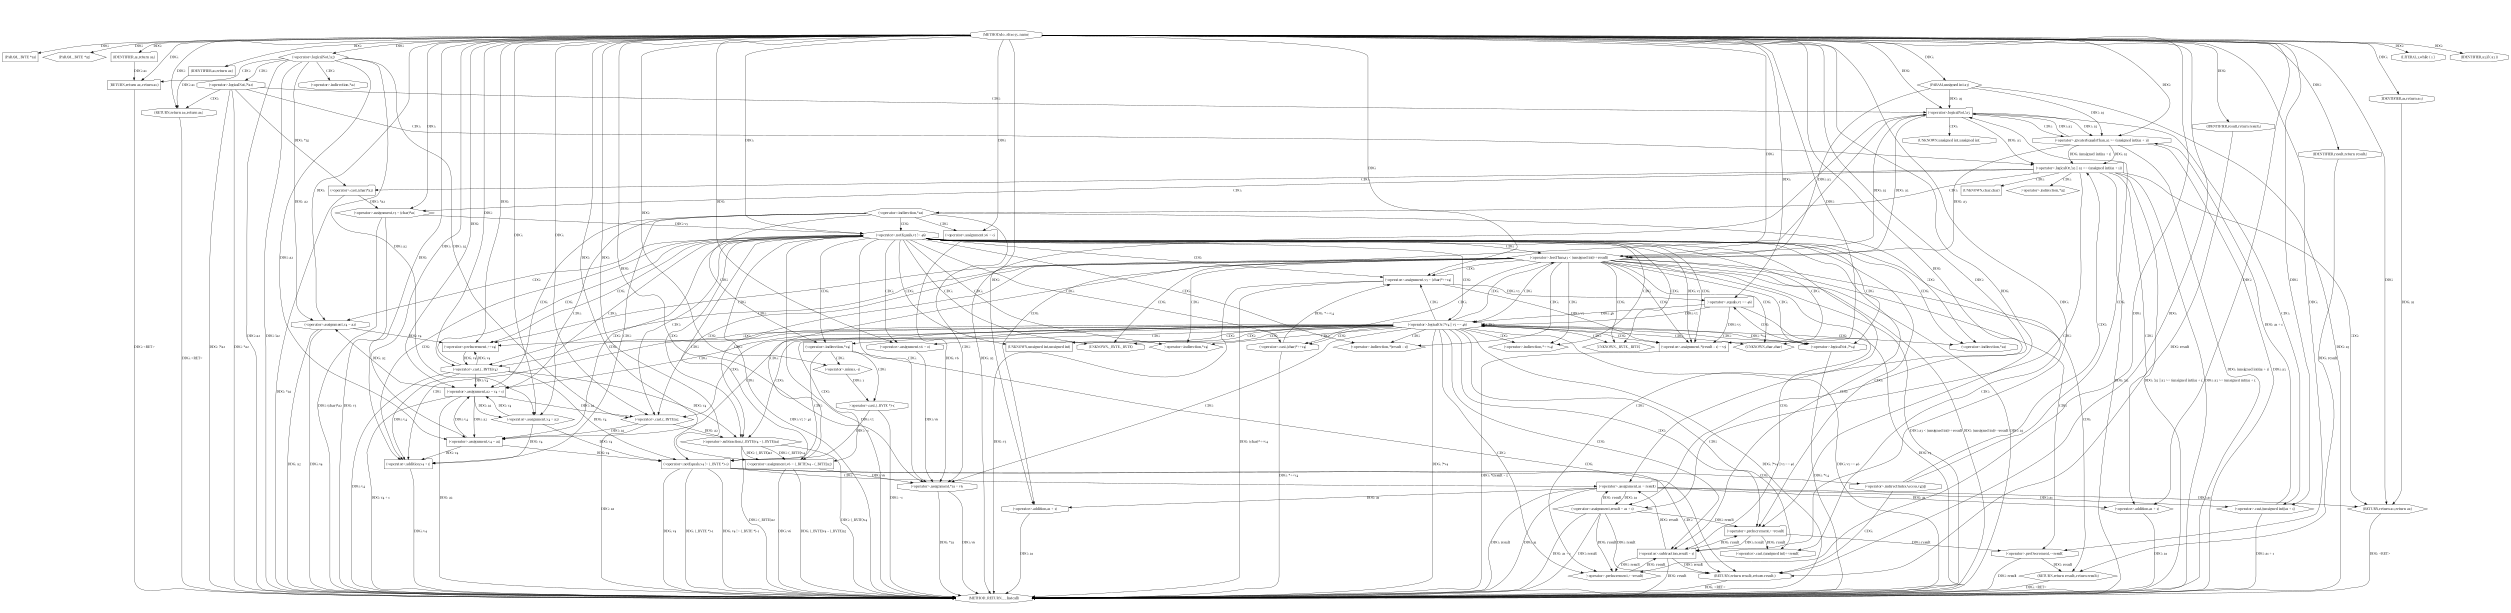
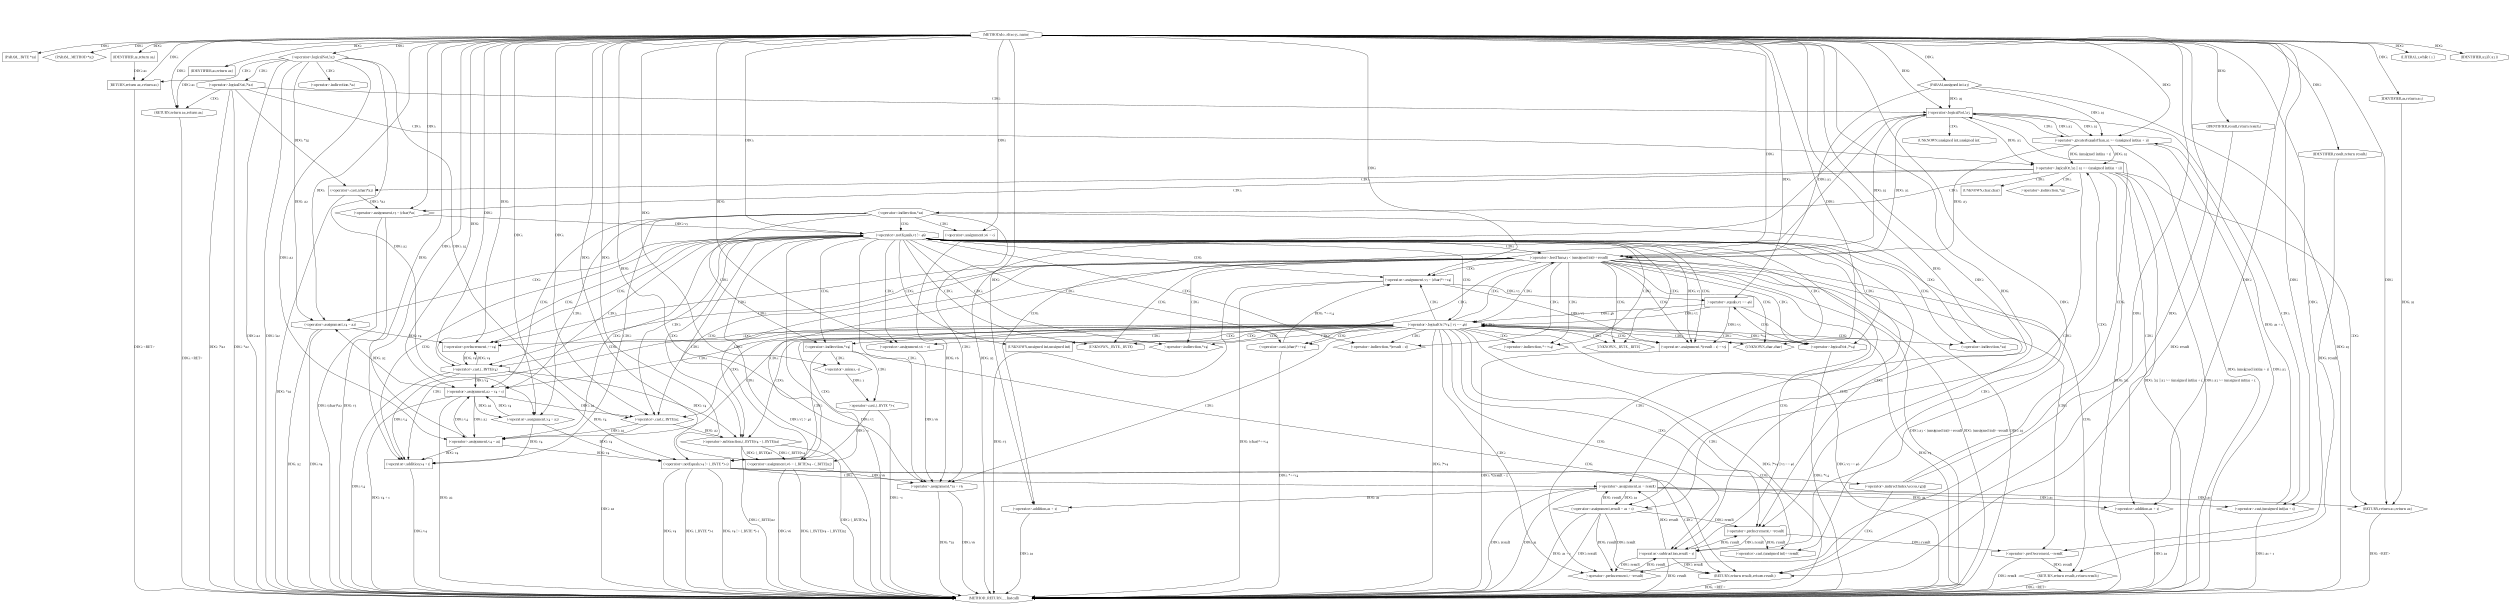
node "(PARAM,_BYTE *a2)": label "(PARAM,_BYTE *a2)" -> "(PARAM,_METHOD *a2)"
